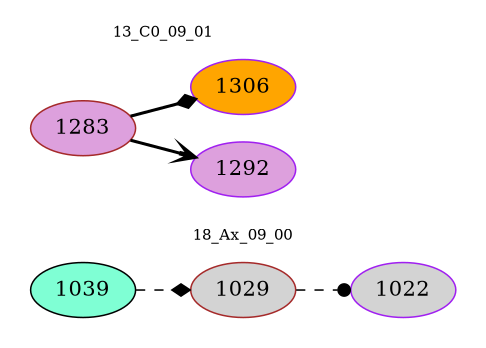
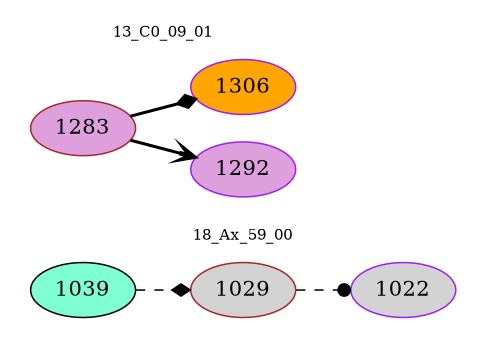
cluster "18_Ax_09_00": label "18_Ax_09_00" -> "18_Ax_59_00"
